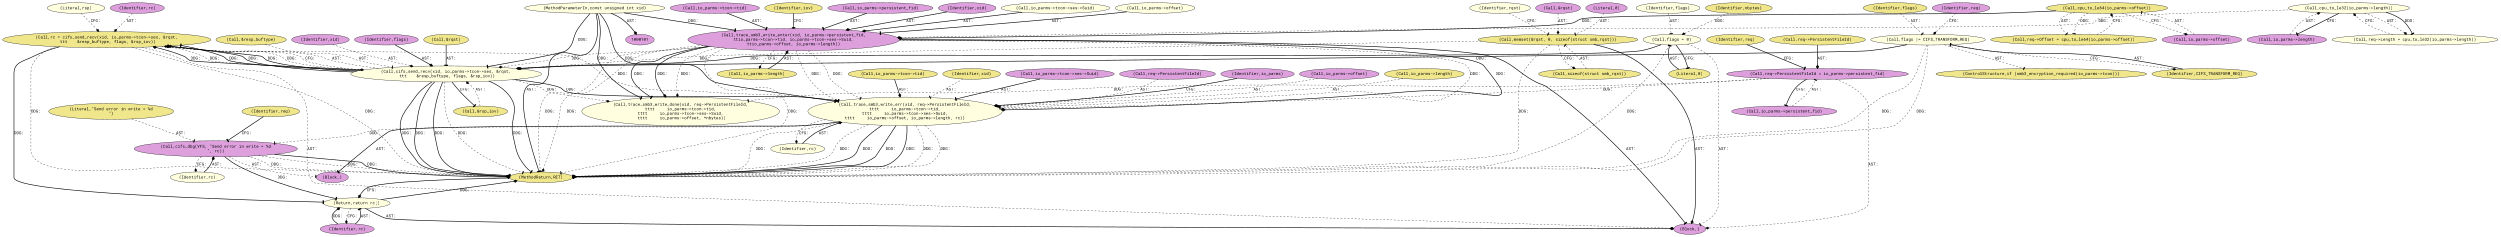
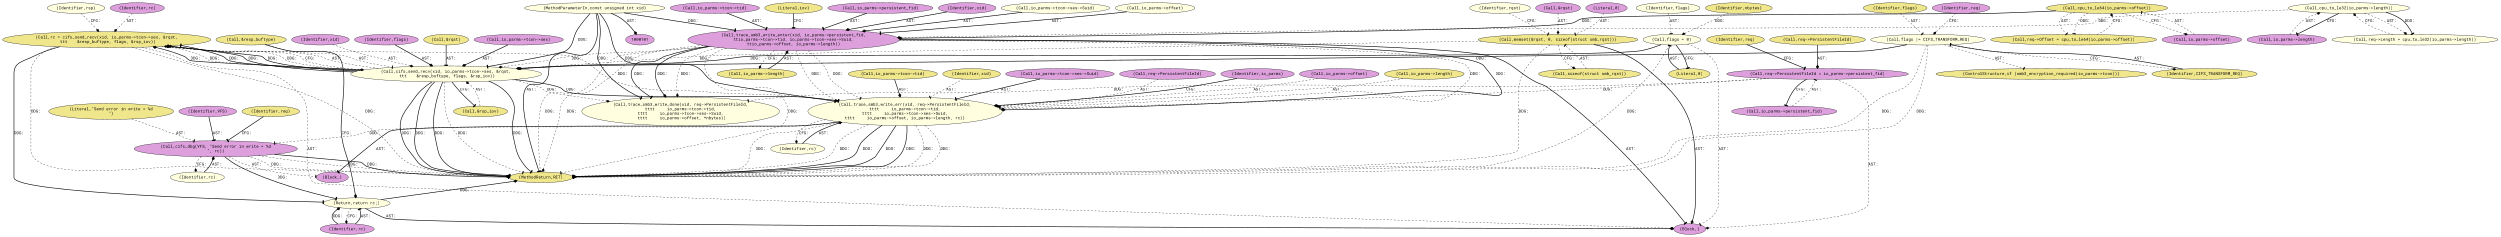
node "(Literal,rsp)": label "(Literal,rsp)" -> "(Identifier,rsp)"
node "(Identifier,iov)": label "(Identifier,iov)" -> "(Literal,iov)"
node "(Call,io_parms->tcon->ses)": added
node "(Identifier,VFS)": added
edge "(MethodReturn,RET)" -> "(Return,return rc;)": now "(Call,&resp_buftype)" -> "(Return,return rc;)"
